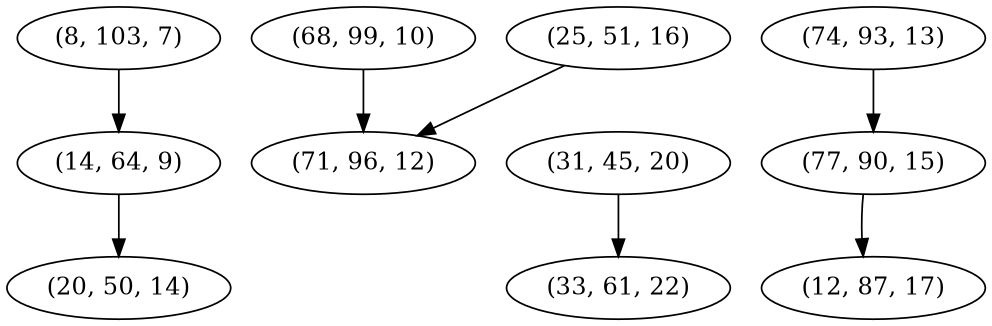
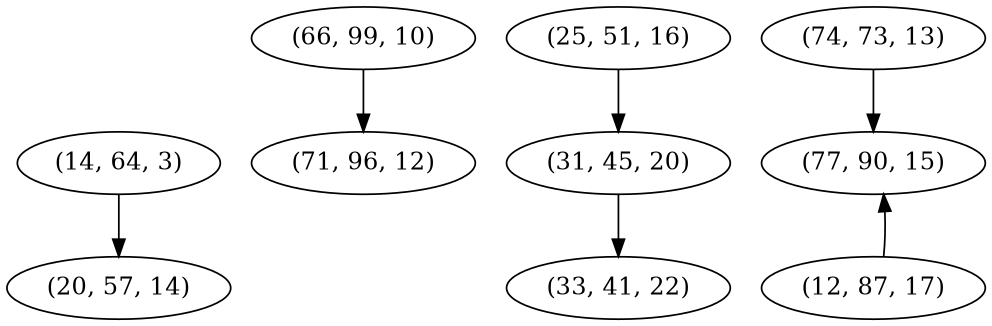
node "(8, 103, 7)": removed
node "(68, 99, 10)": label "(68, 99, 10)" -> "(66, 99, 10)"
node "(74, 93, 13)": label "(74, 93, 13)" -> "(74, 73, 13)"
edge "(25, 51, 16)" -> "(71, 96, 12)": now "(25, 51, 16)" -> "(31, 45, 20)"
node "(14, 64, 9)": label "(14, 64, 9)" -> "(14, 64, 3)"
edge "(77, 90, 15)" -> "(12, 87, 17)": reversed
node "(20, 50, 14)": label "(20, 50, 14)" -> "(20, 57, 14)"
node "(33, 61, 22)": label "(33, 61, 22)" -> "(33, 41, 22)"
